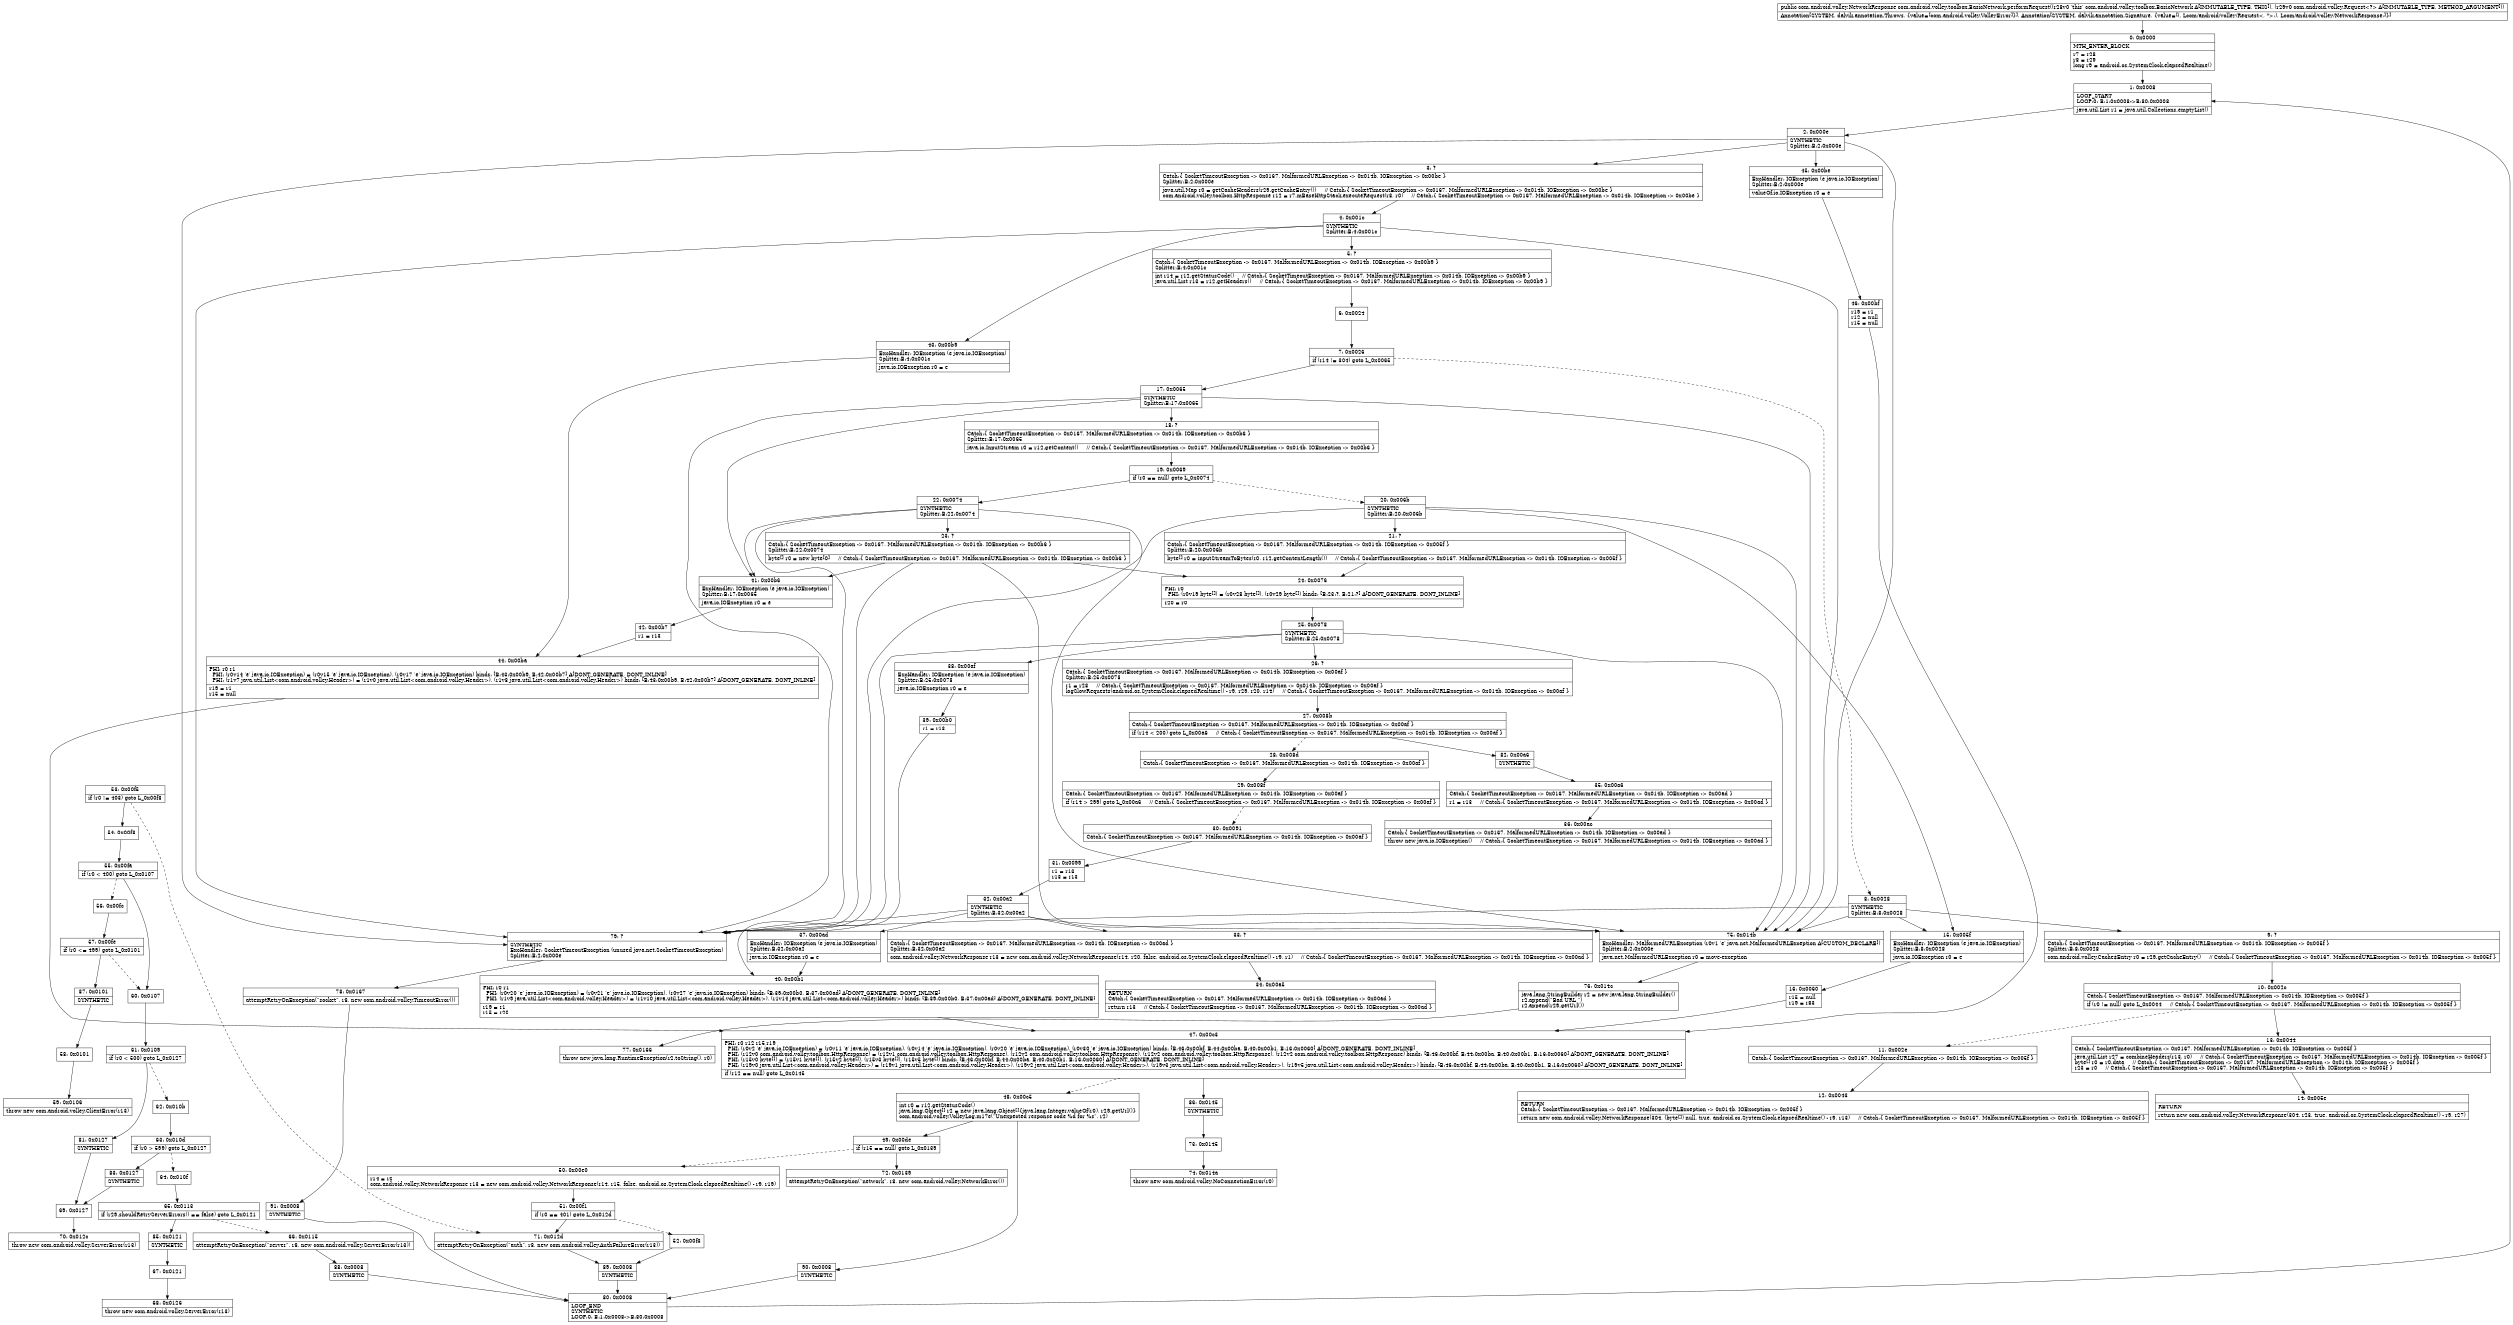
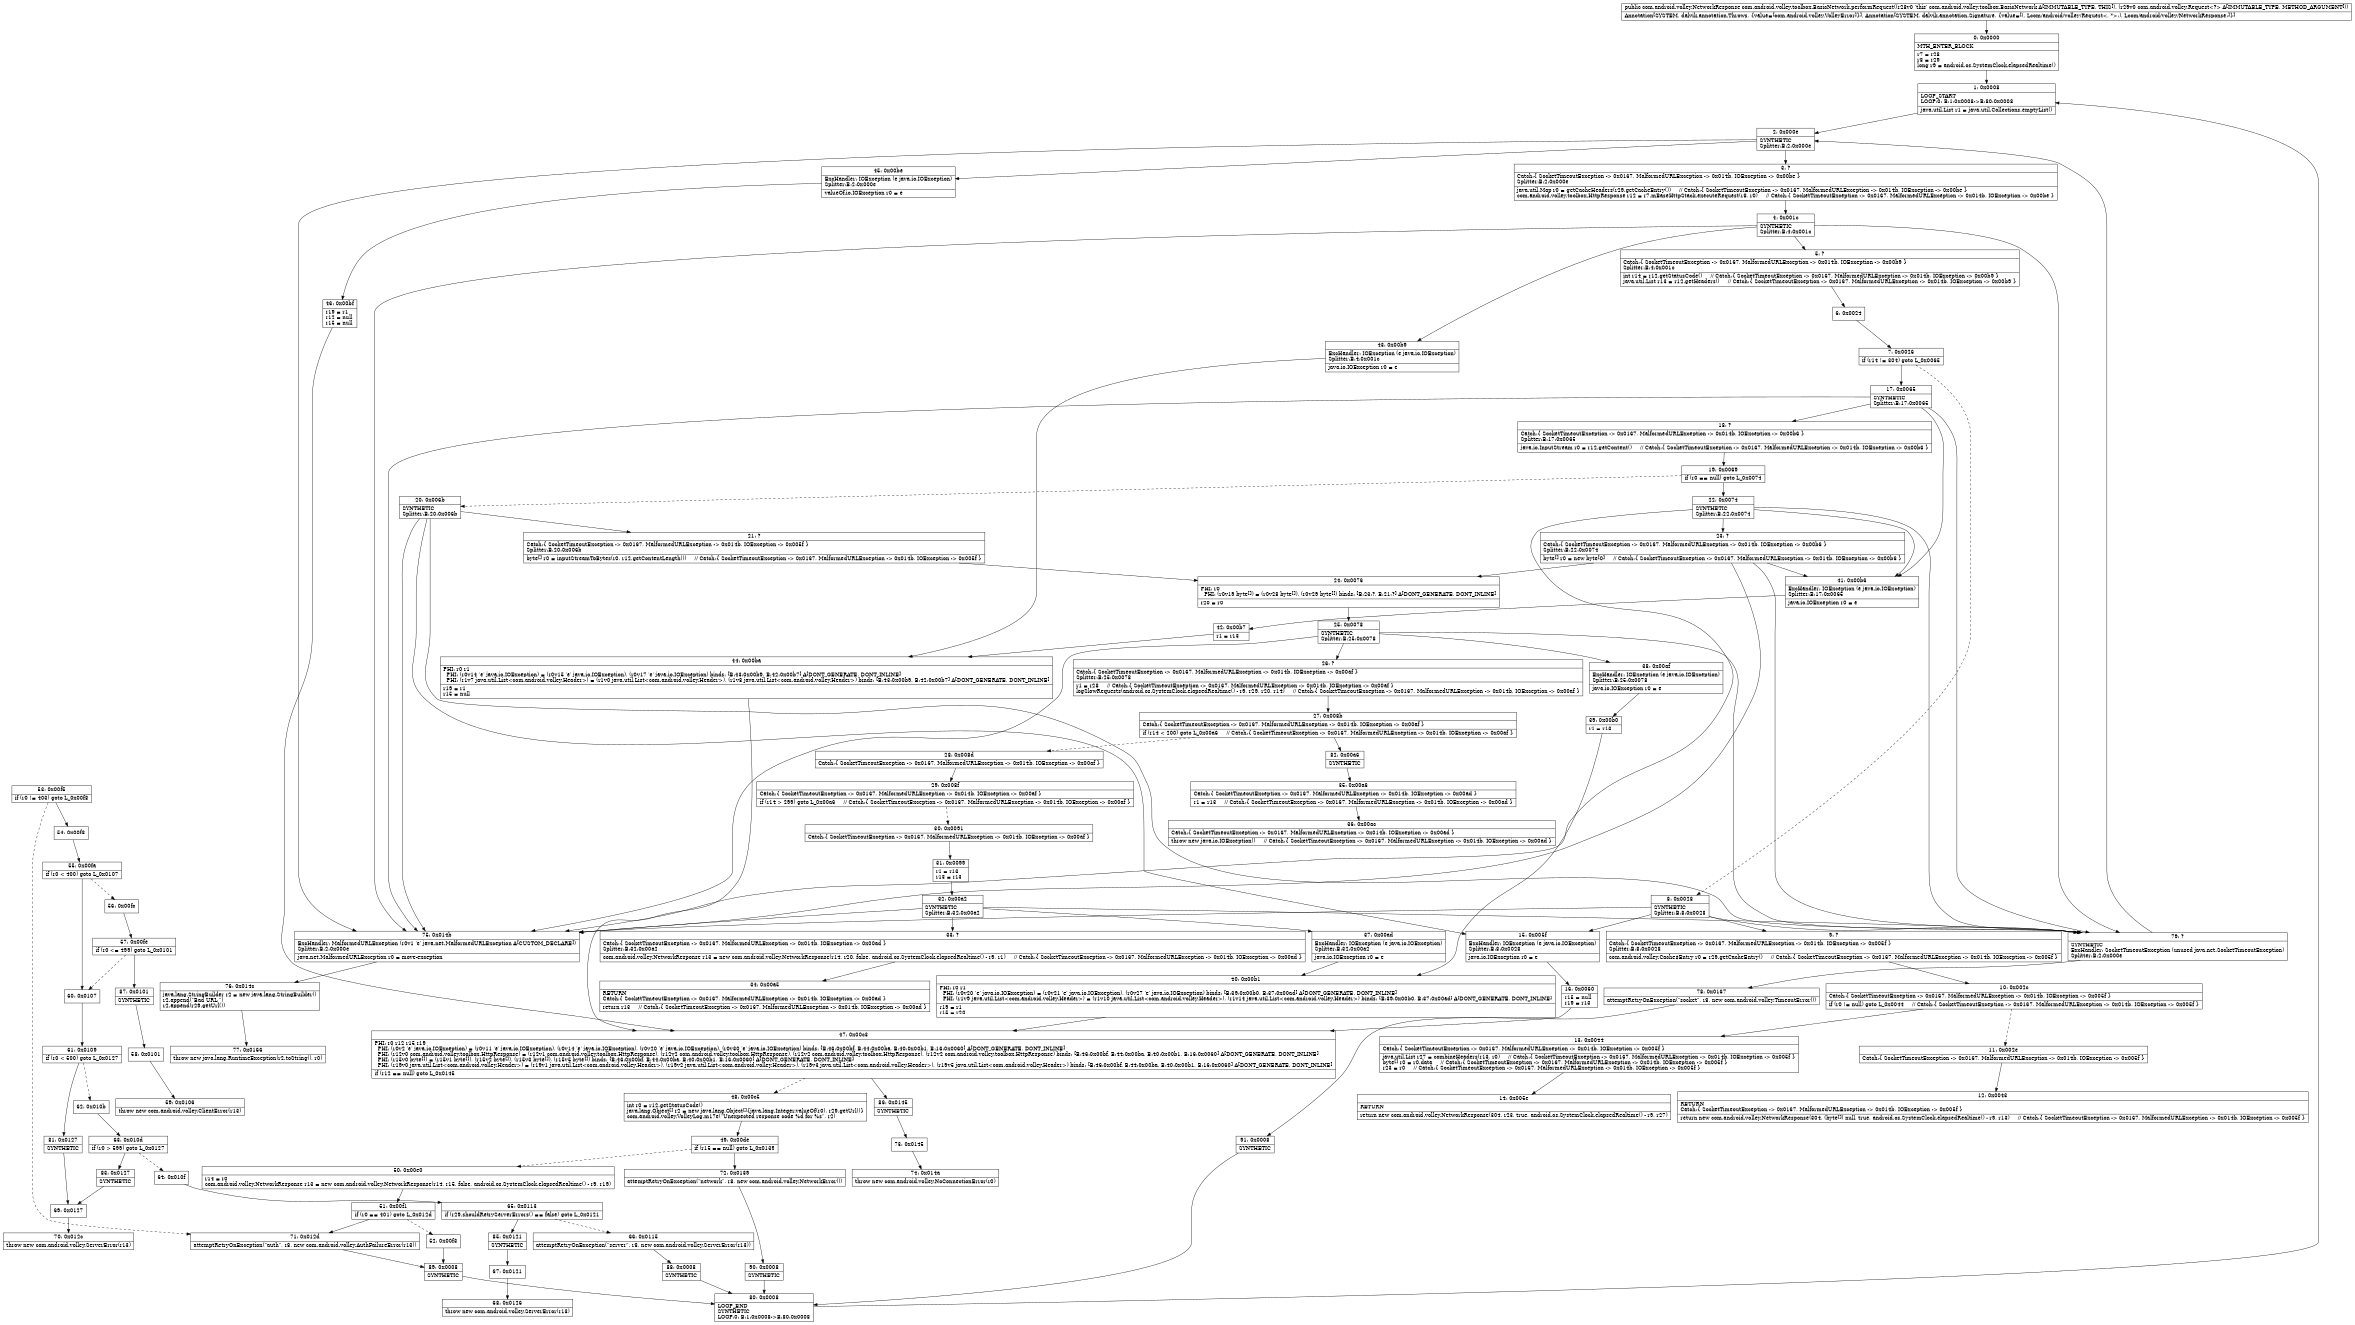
edge "2: 0x000e" -> "79: ?": reversed
node "16: 0x0060": text "r19 = r83" -> "r19 = r13"
edge "48: 0x00c5" -> "90: 0x0008": now "72: 0x0139" -> "90: 0x0008"
